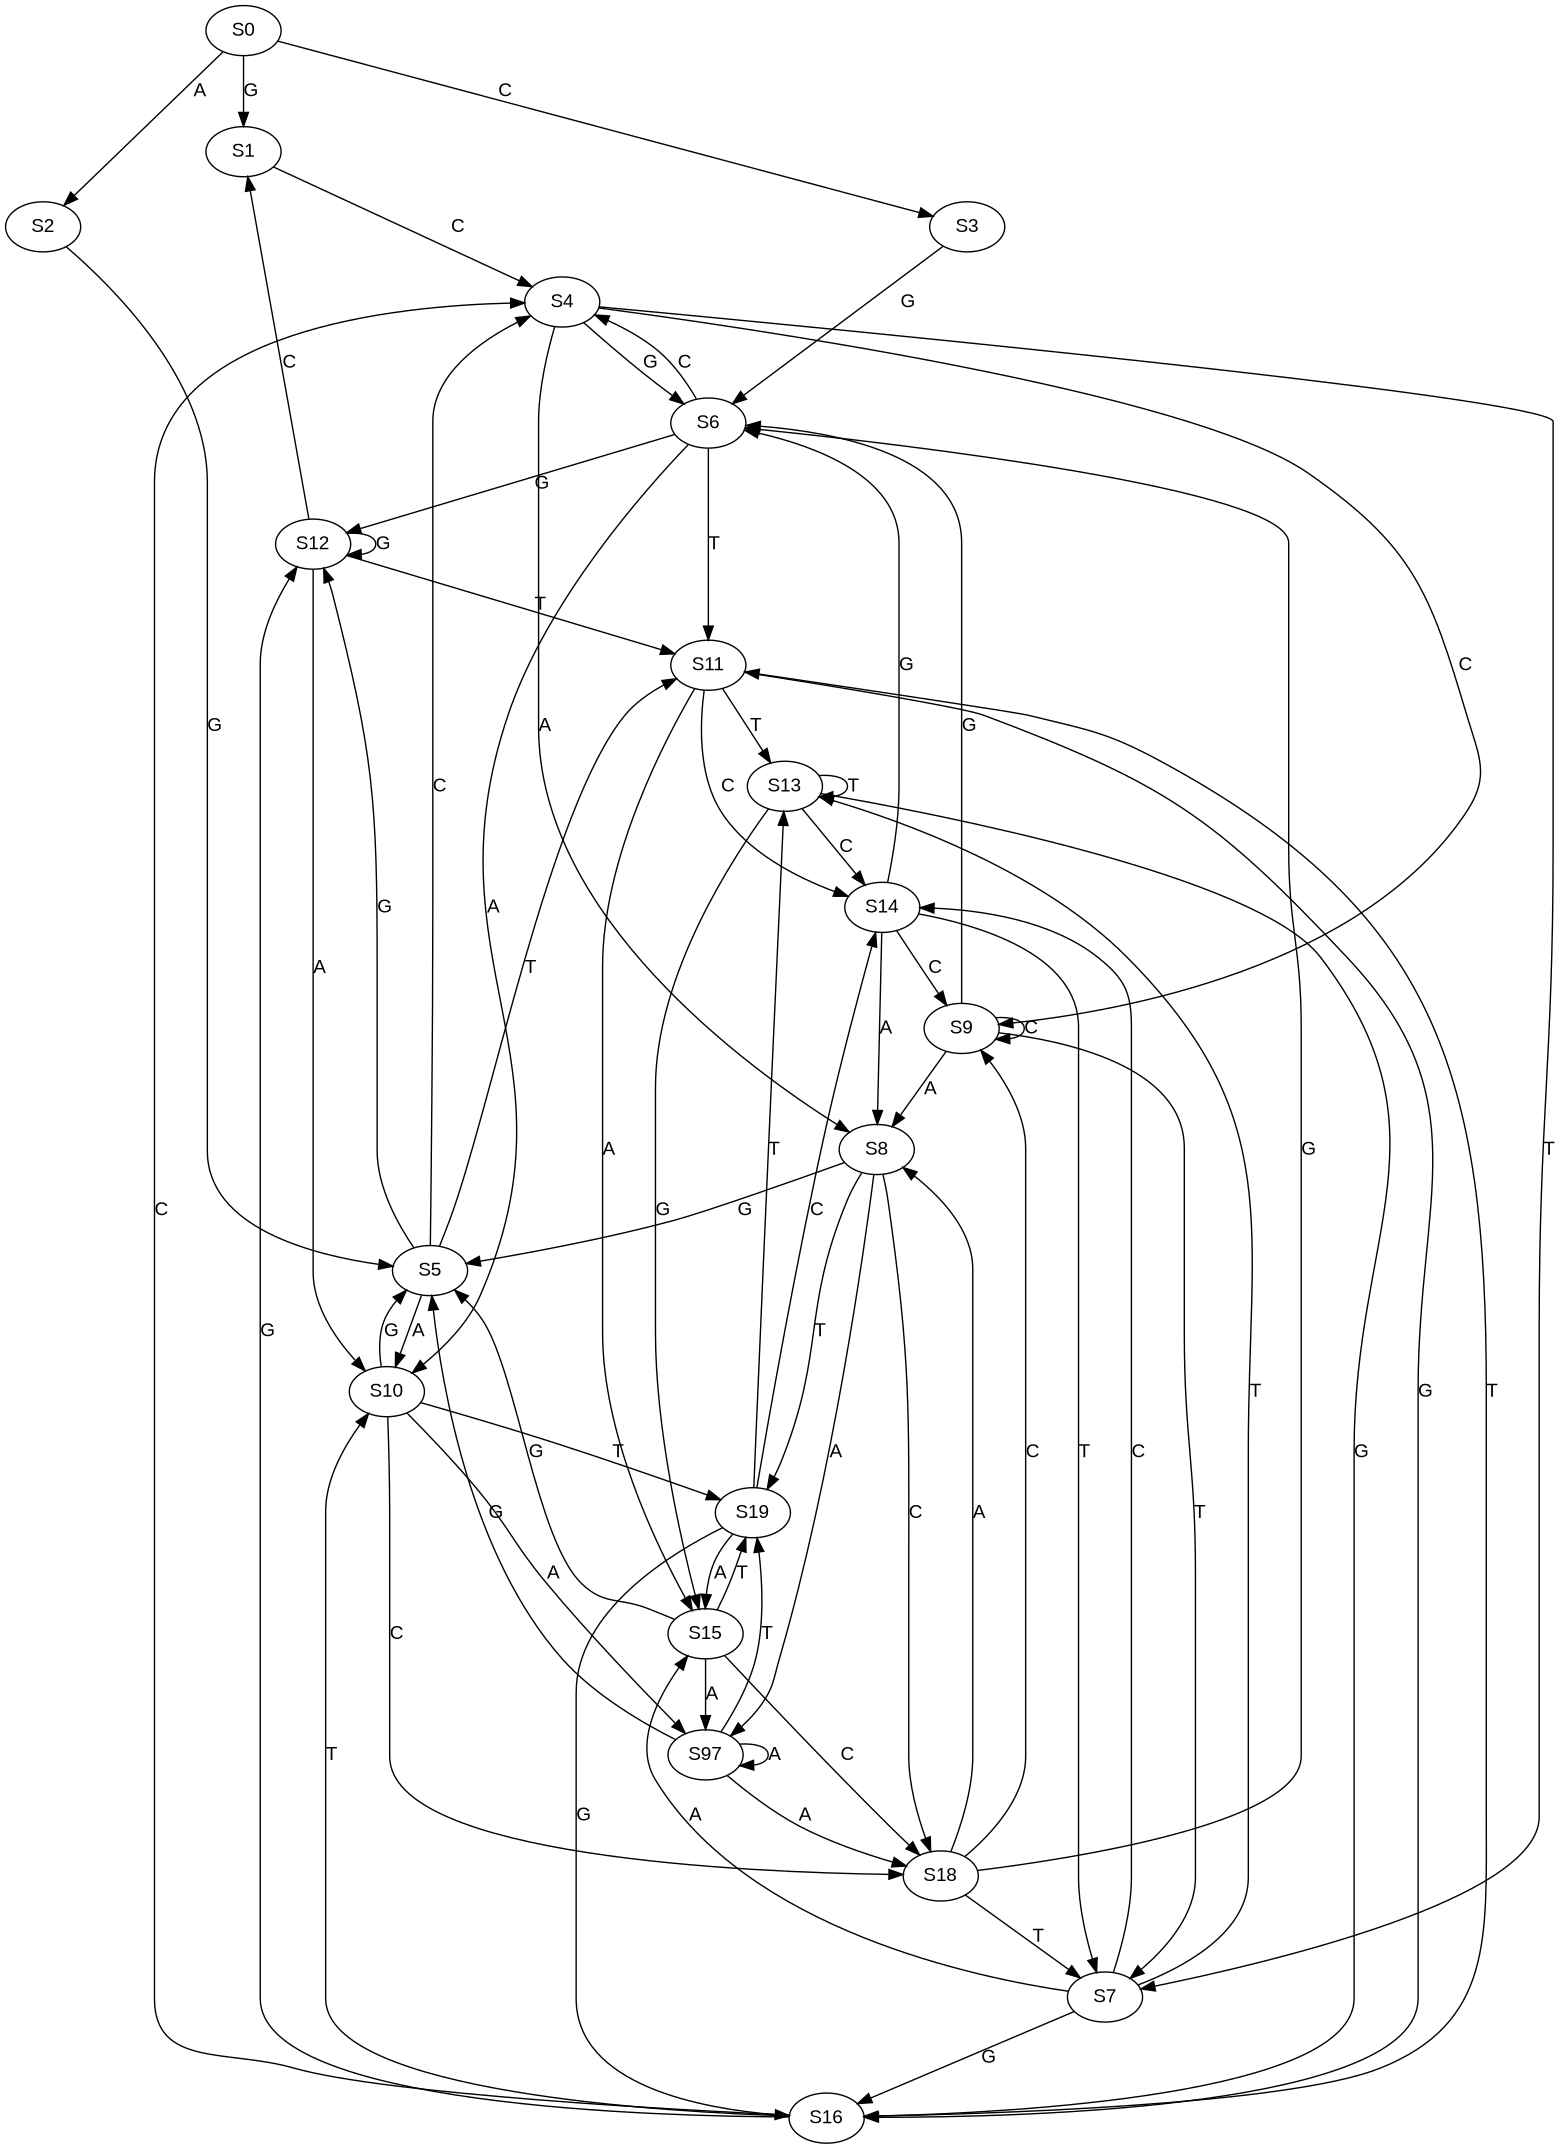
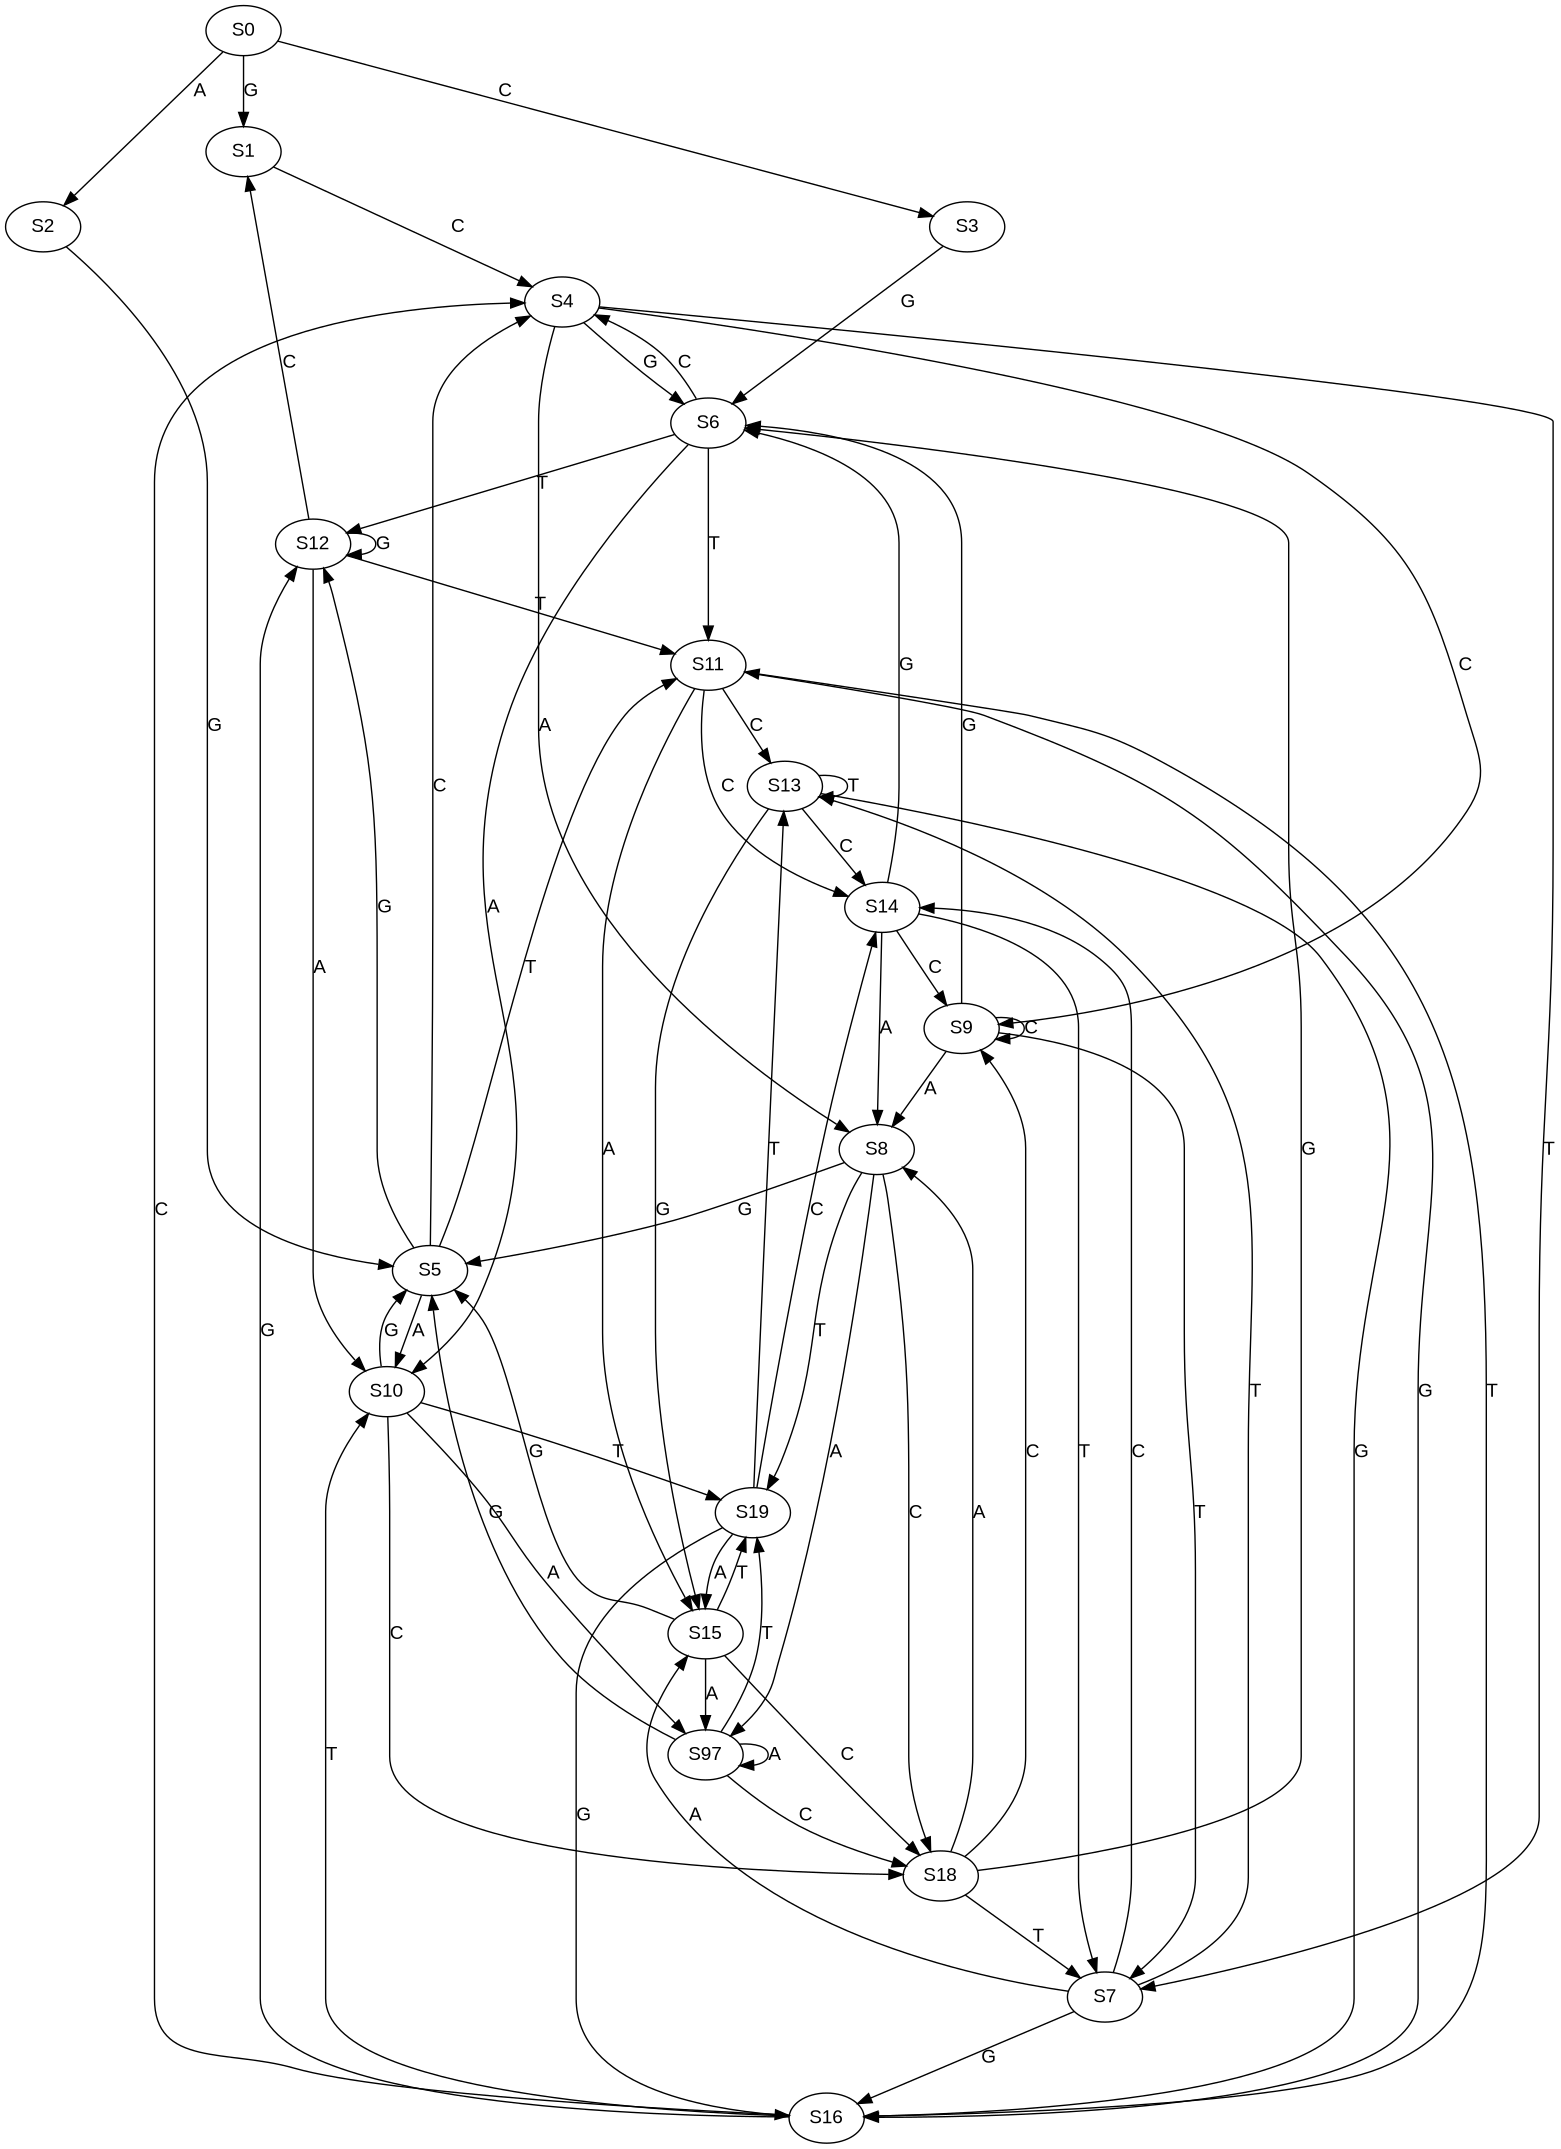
edge "S6" -> "S12": label "G" -> "T"
edge "S11" -> "S13": label "T" -> "C"
edge "S97" -> "S18": label "A" -> "C"
